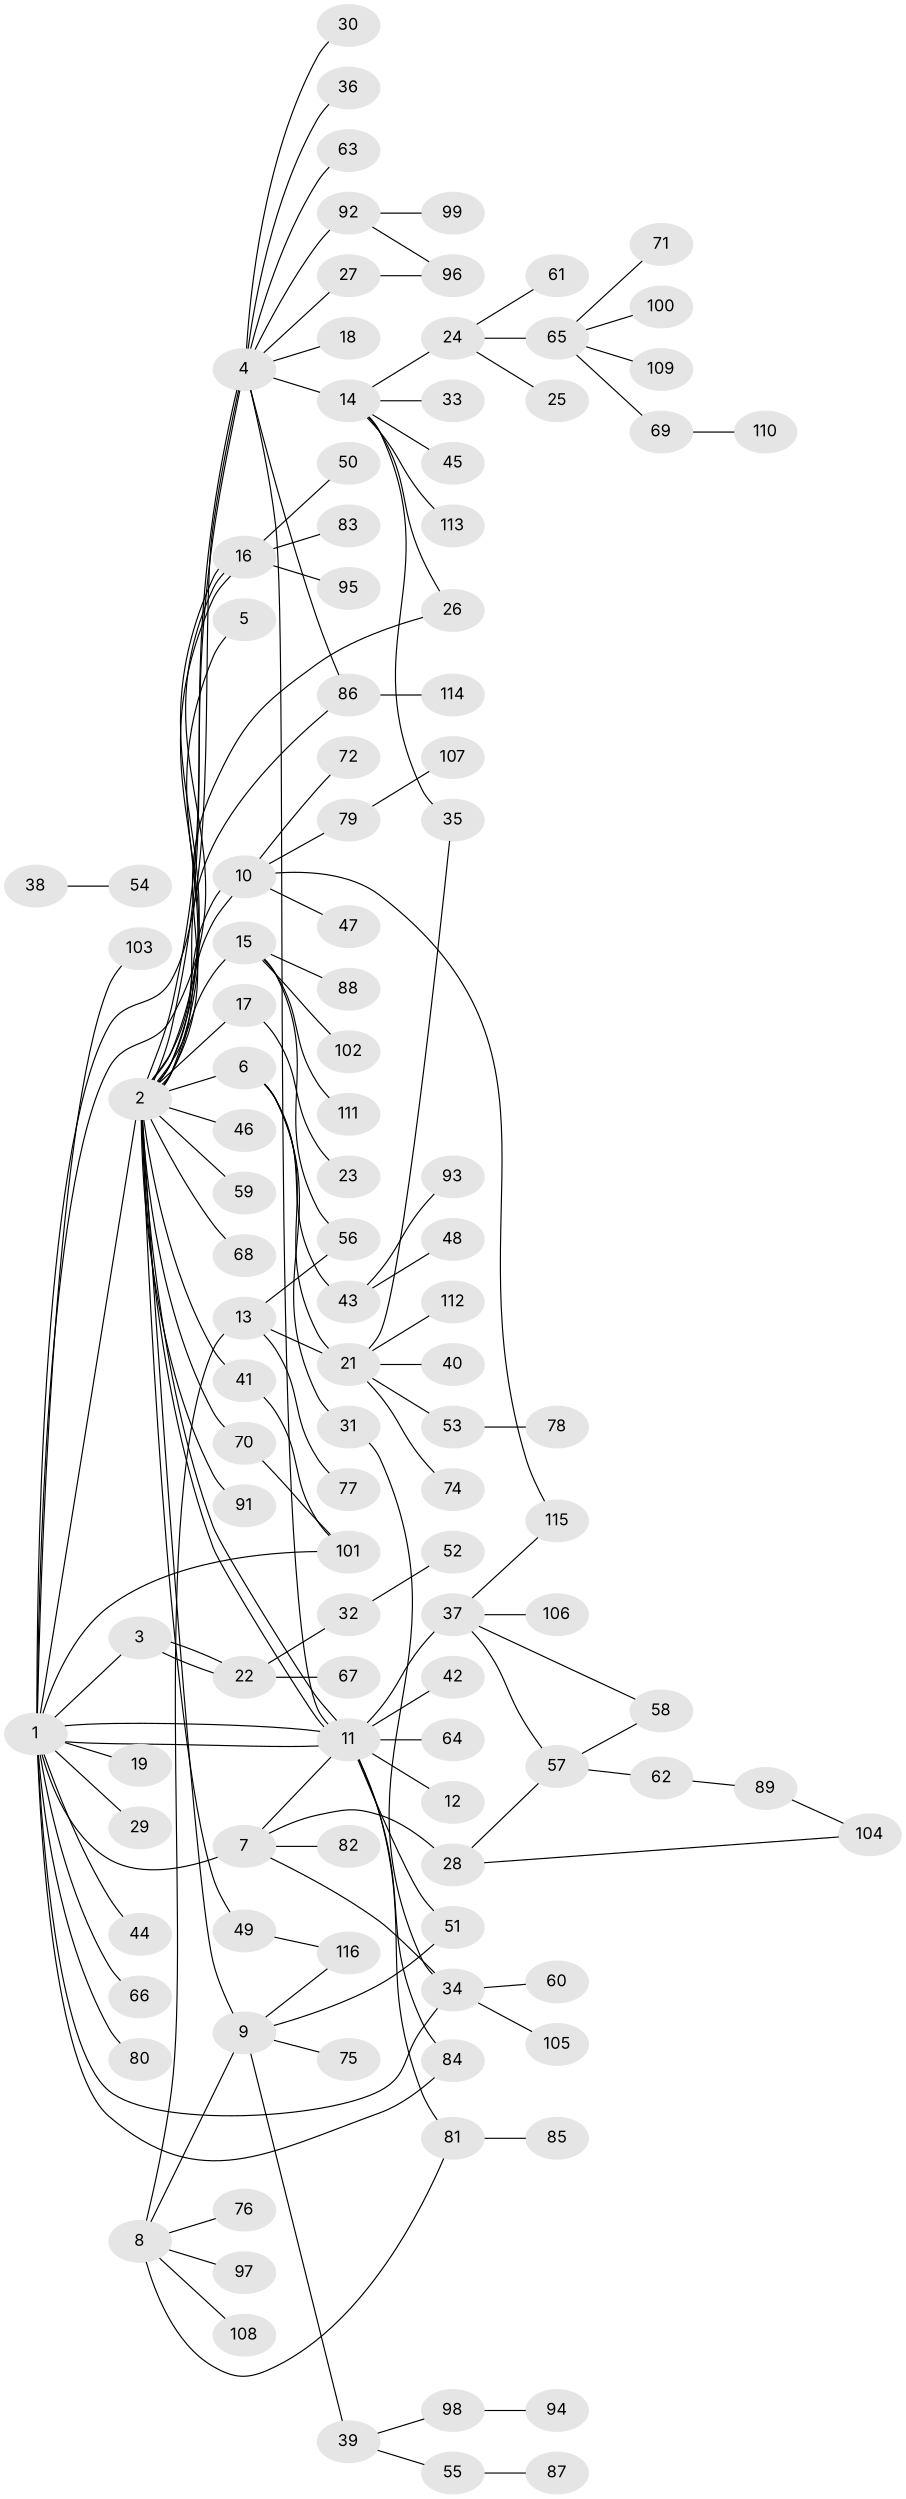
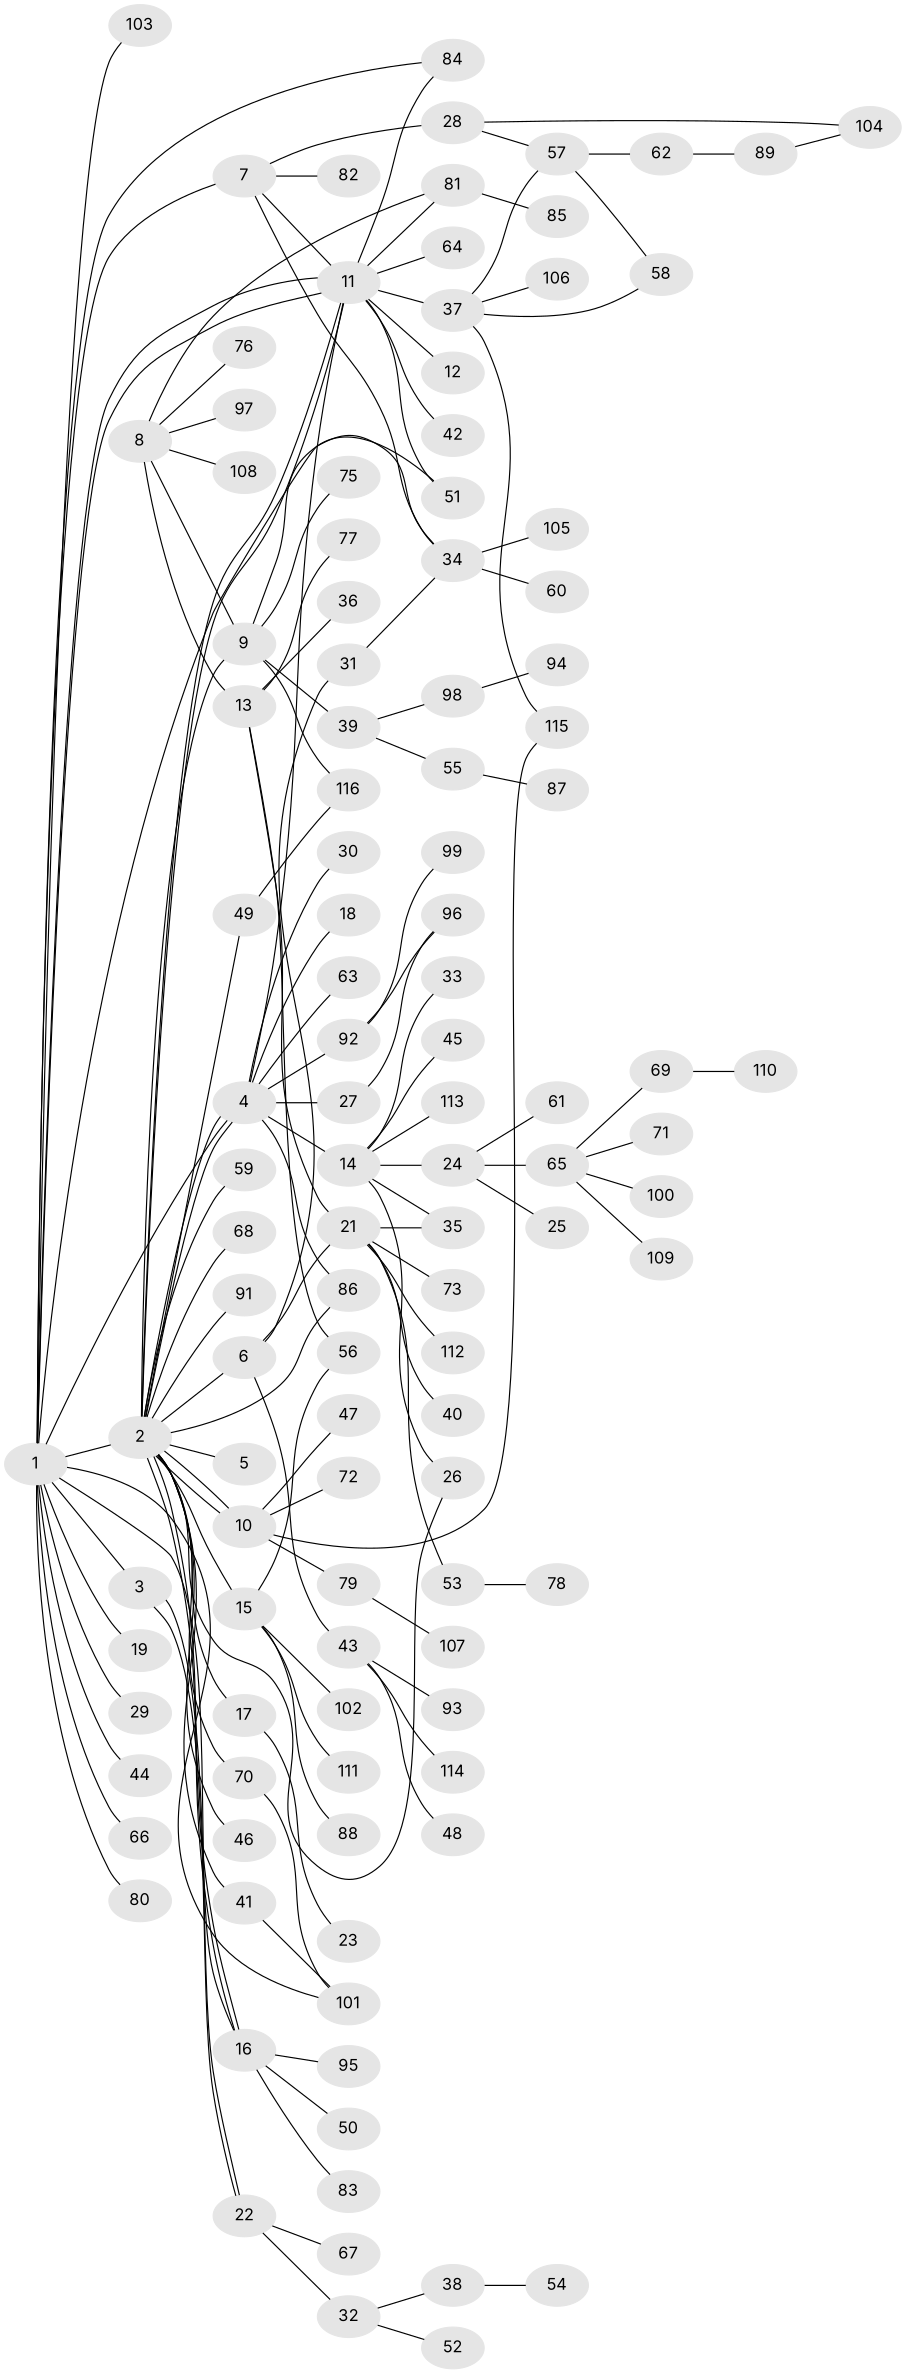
edge "36" -- "4": now "36" -- "13"
edge "86" -- "114": now "43" -- "114"
node "74": label "74" -> "73"
edge "38" -- "32": added
